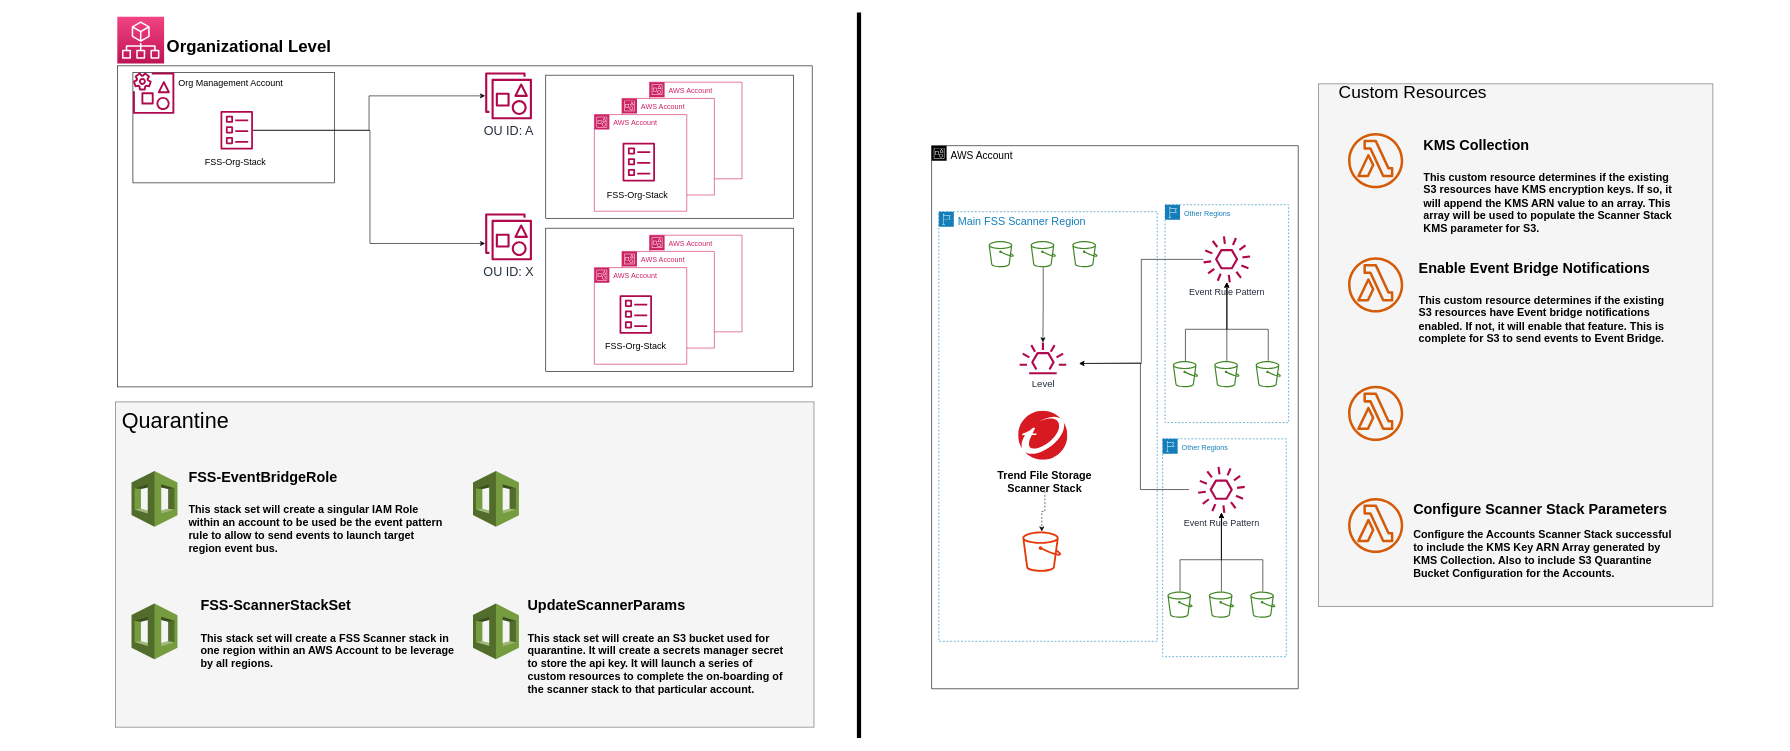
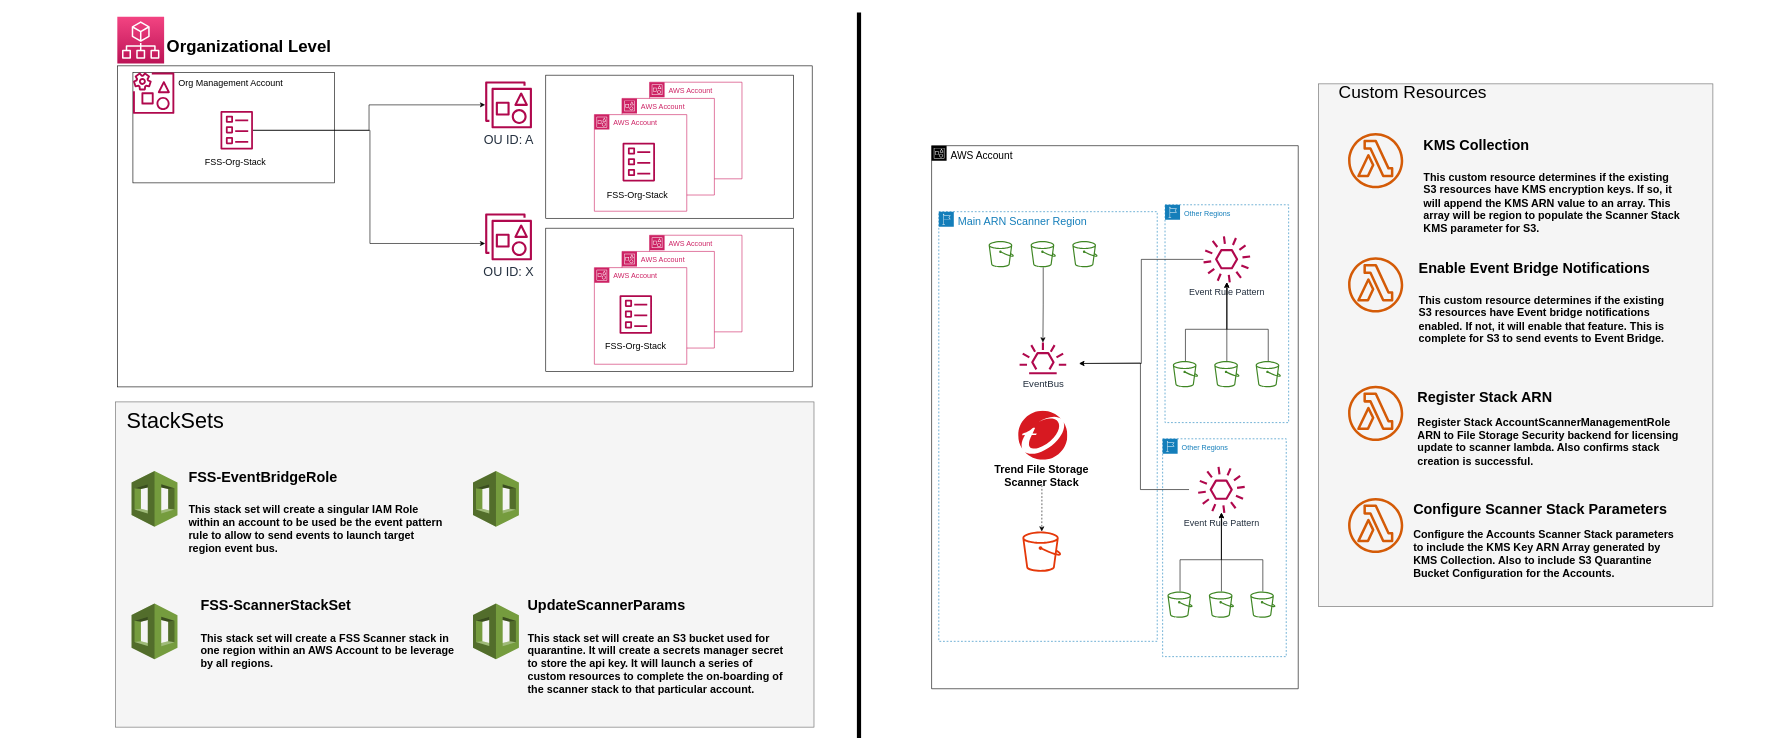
node "OU ID: A": moved (509, 96) -> (509, 105)
node "KMS Collection This custom resource determines if the existing S3 resources have KMS encryption keys. If so, it will append the KMS ARN value to an array. This array will be used to populate the Scanner Stack KMS parameter for S3.": label "KMS Collection This custom resource determines if the existing S3 resources have KMS encryption keys. If so, it will append the KMS ARN value to an array. This array will be used to populate the Scanner Stack KMS parameter for S3." -> "KMS Collection This custom resource determines if the existing S3 resources have KMS encryption keys. If so, it will append the KMS ARN value to an array. This array will be region to populate the Scanner Stack KMS parameter for S3."
node "Main FSS Scanner Region": label "Main FSS Scanner Region" -> "Main ARN Scanner Region"
node "Level": label "Level" -> "EventBus"
node "Quarantine": label "Quarantine" -> "StackSets"
node "Register Stack ARN Register Stack AccountScannerManagementRole ARN to File Storage Security backend for licensing update to scanner lambda. Also confirms stack creation is successful.": added
node "Trend File Storage Scanner Stack": moved (1045, 482) -> (1042, 476)
node "Configure Scanner Stack Parameters Configure the Accounts Scanner Stack successful to include the KMS Key ARN Array generated by KMS Collection. Also to include S3 Quarantine Bucket Configuration for the Accounts.": label "Configure Scanner Stack Parameters Configure the Accounts Scanner Stack successful to include the KMS Key ARN Array generated by KMS Collection. Also to include S3 Quarantine Bucket Configuration for the Accounts." -> "Configure Scanner Stack Parameters Configure the Accounts Scanner Stack parameters to include the KMS Key ARN Array generated by KMS Collection. Also to include S3 Quarantine Bucket Configuration for the Accounts."
